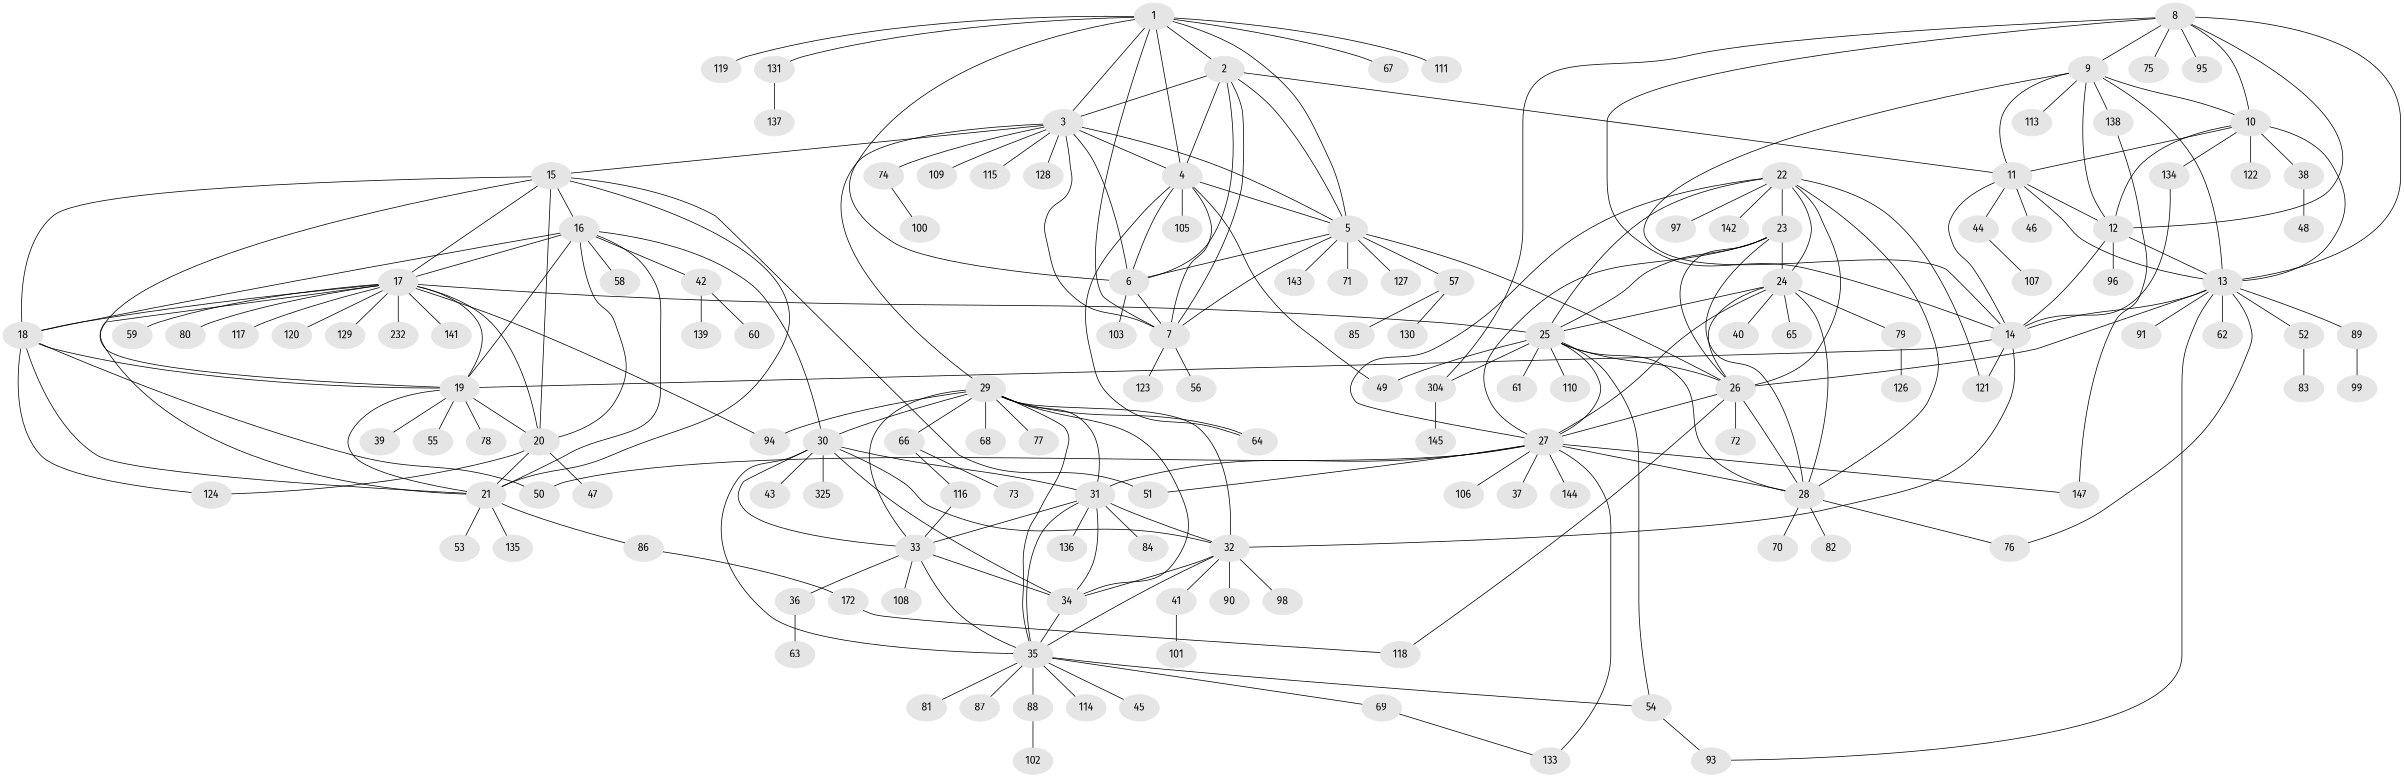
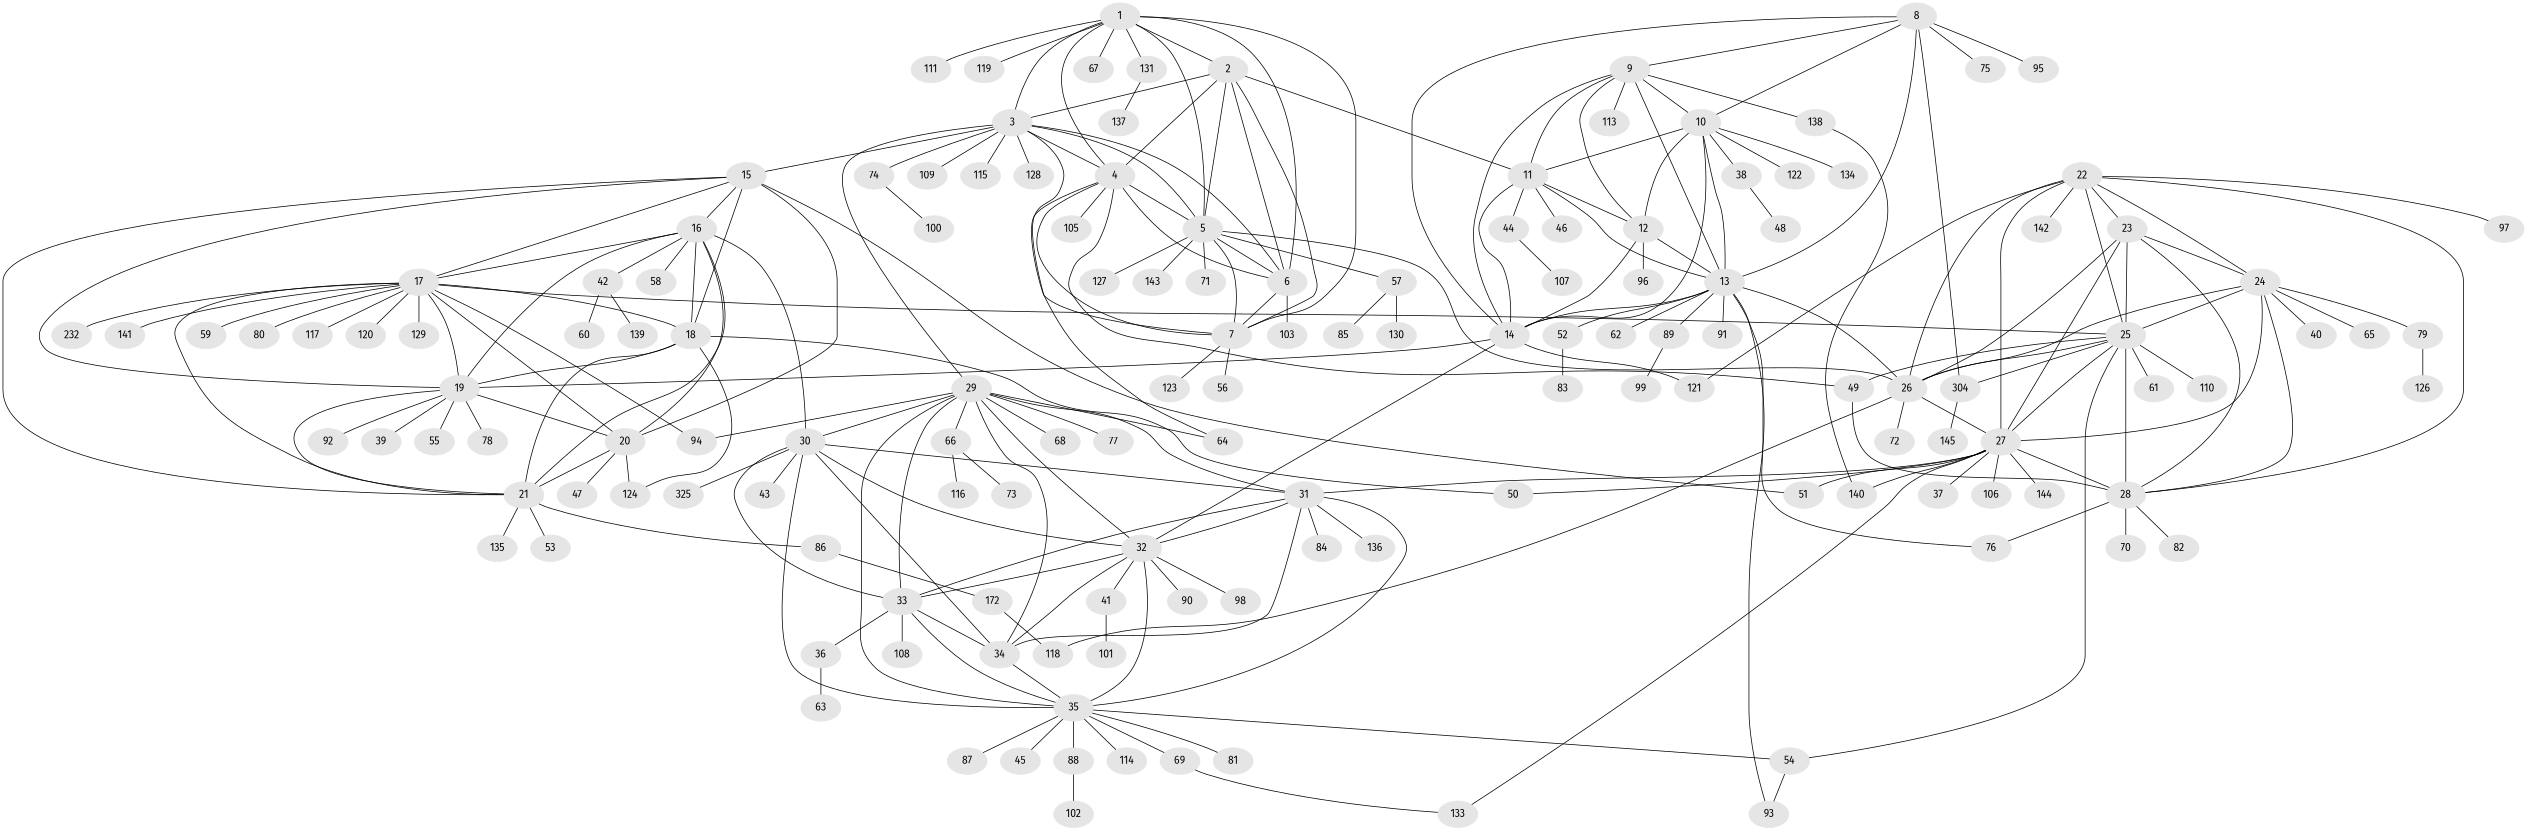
edge "8" -- "12": removed
edge "134" -- "14": now "10" -- "14"
node "92": added
edge "26" -- "28": now "49" -- "28"
node "147": label "147" -> "140"
edge "116" -- "33": now "32" -- "33"
